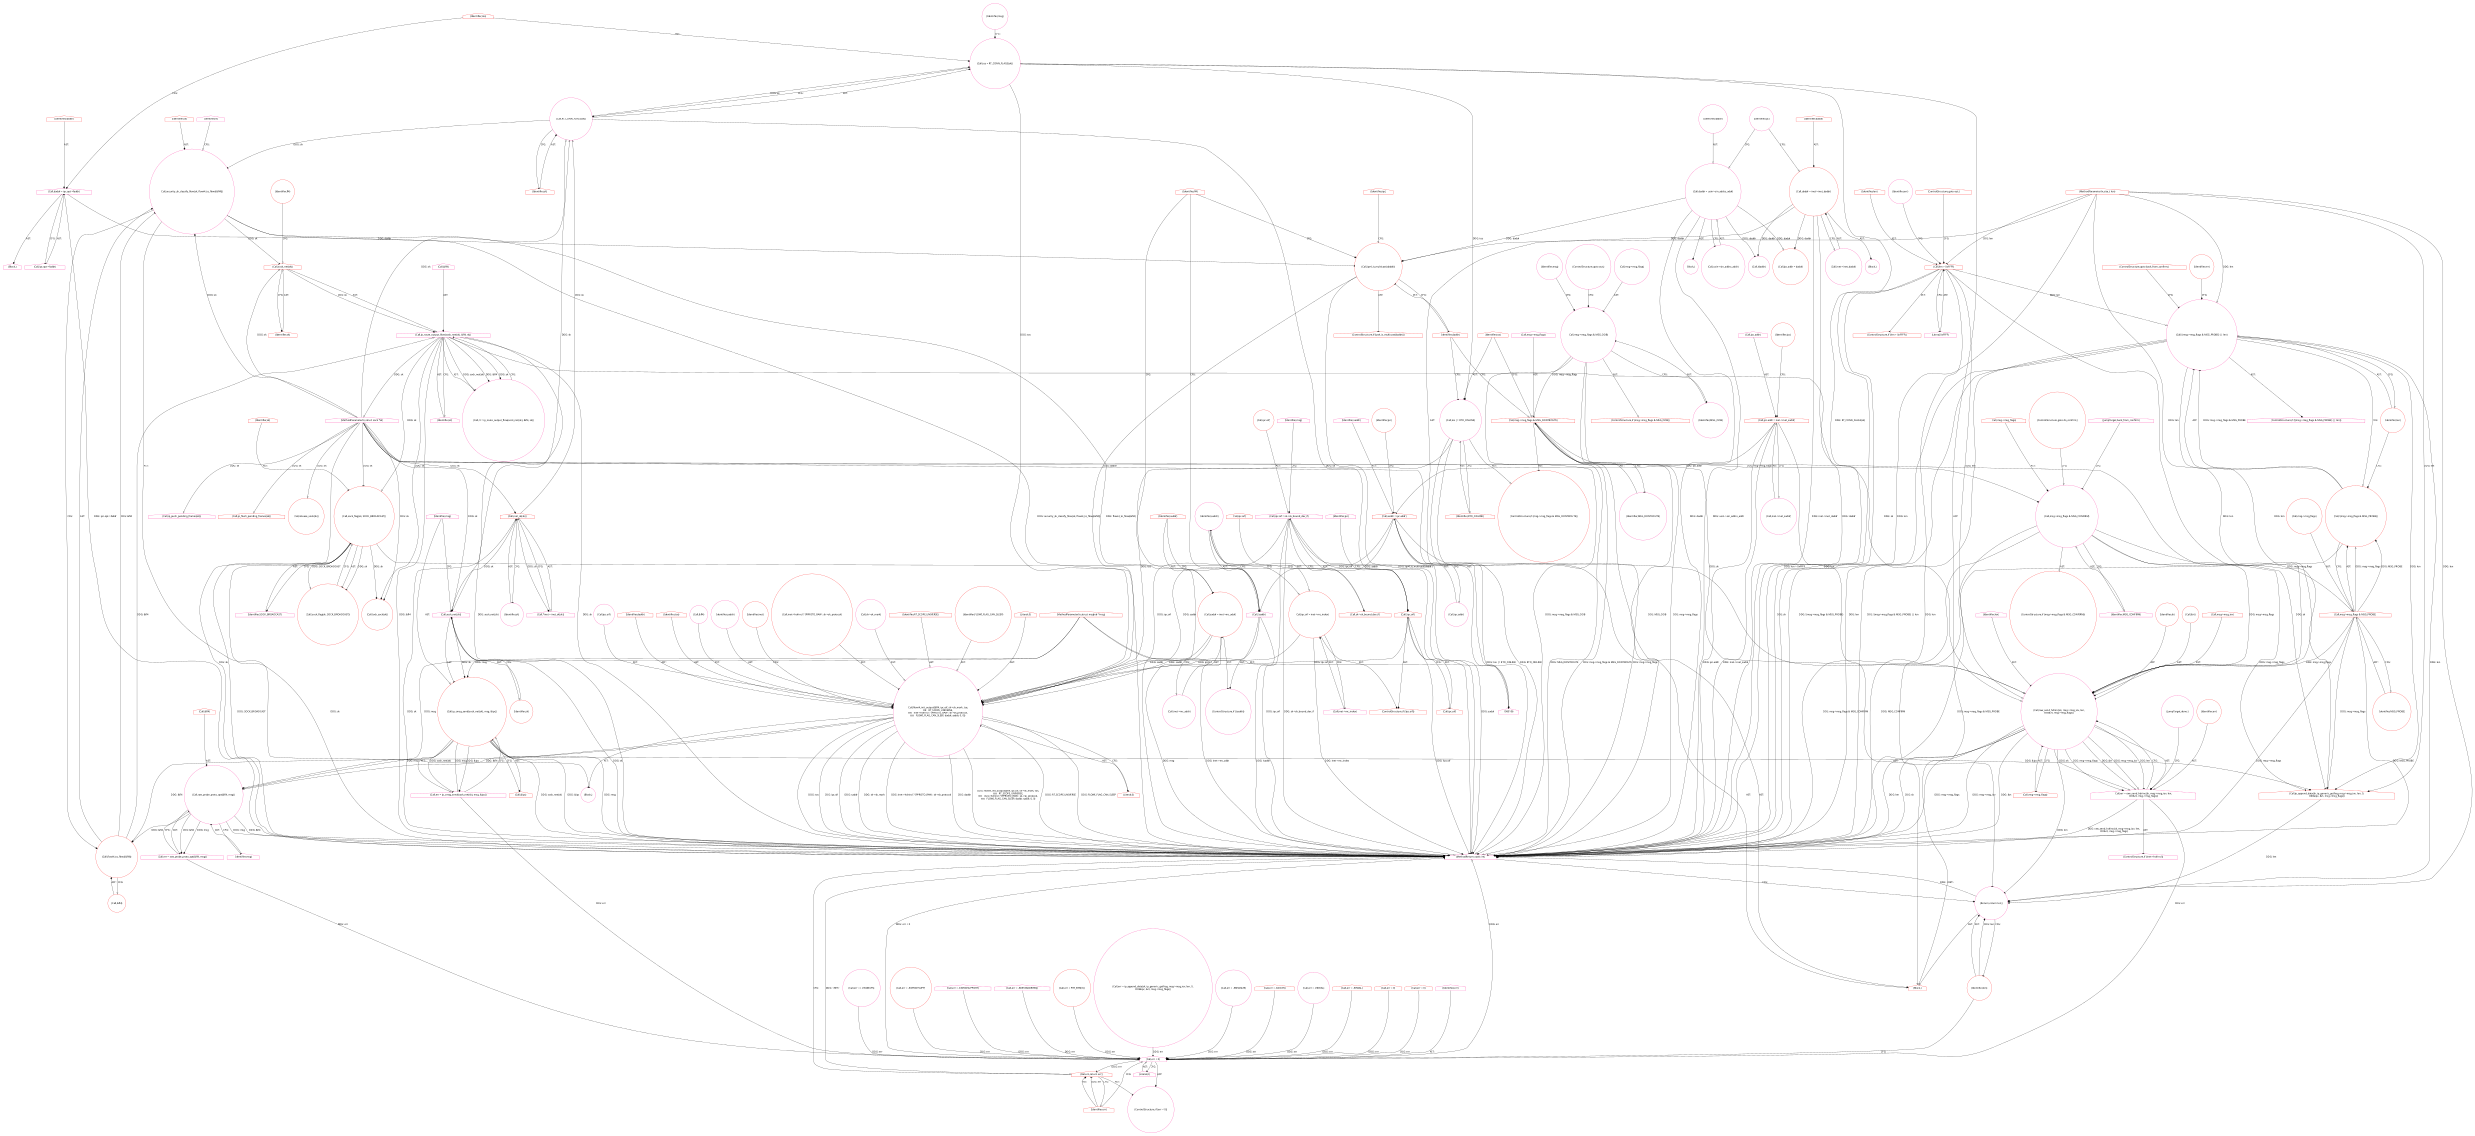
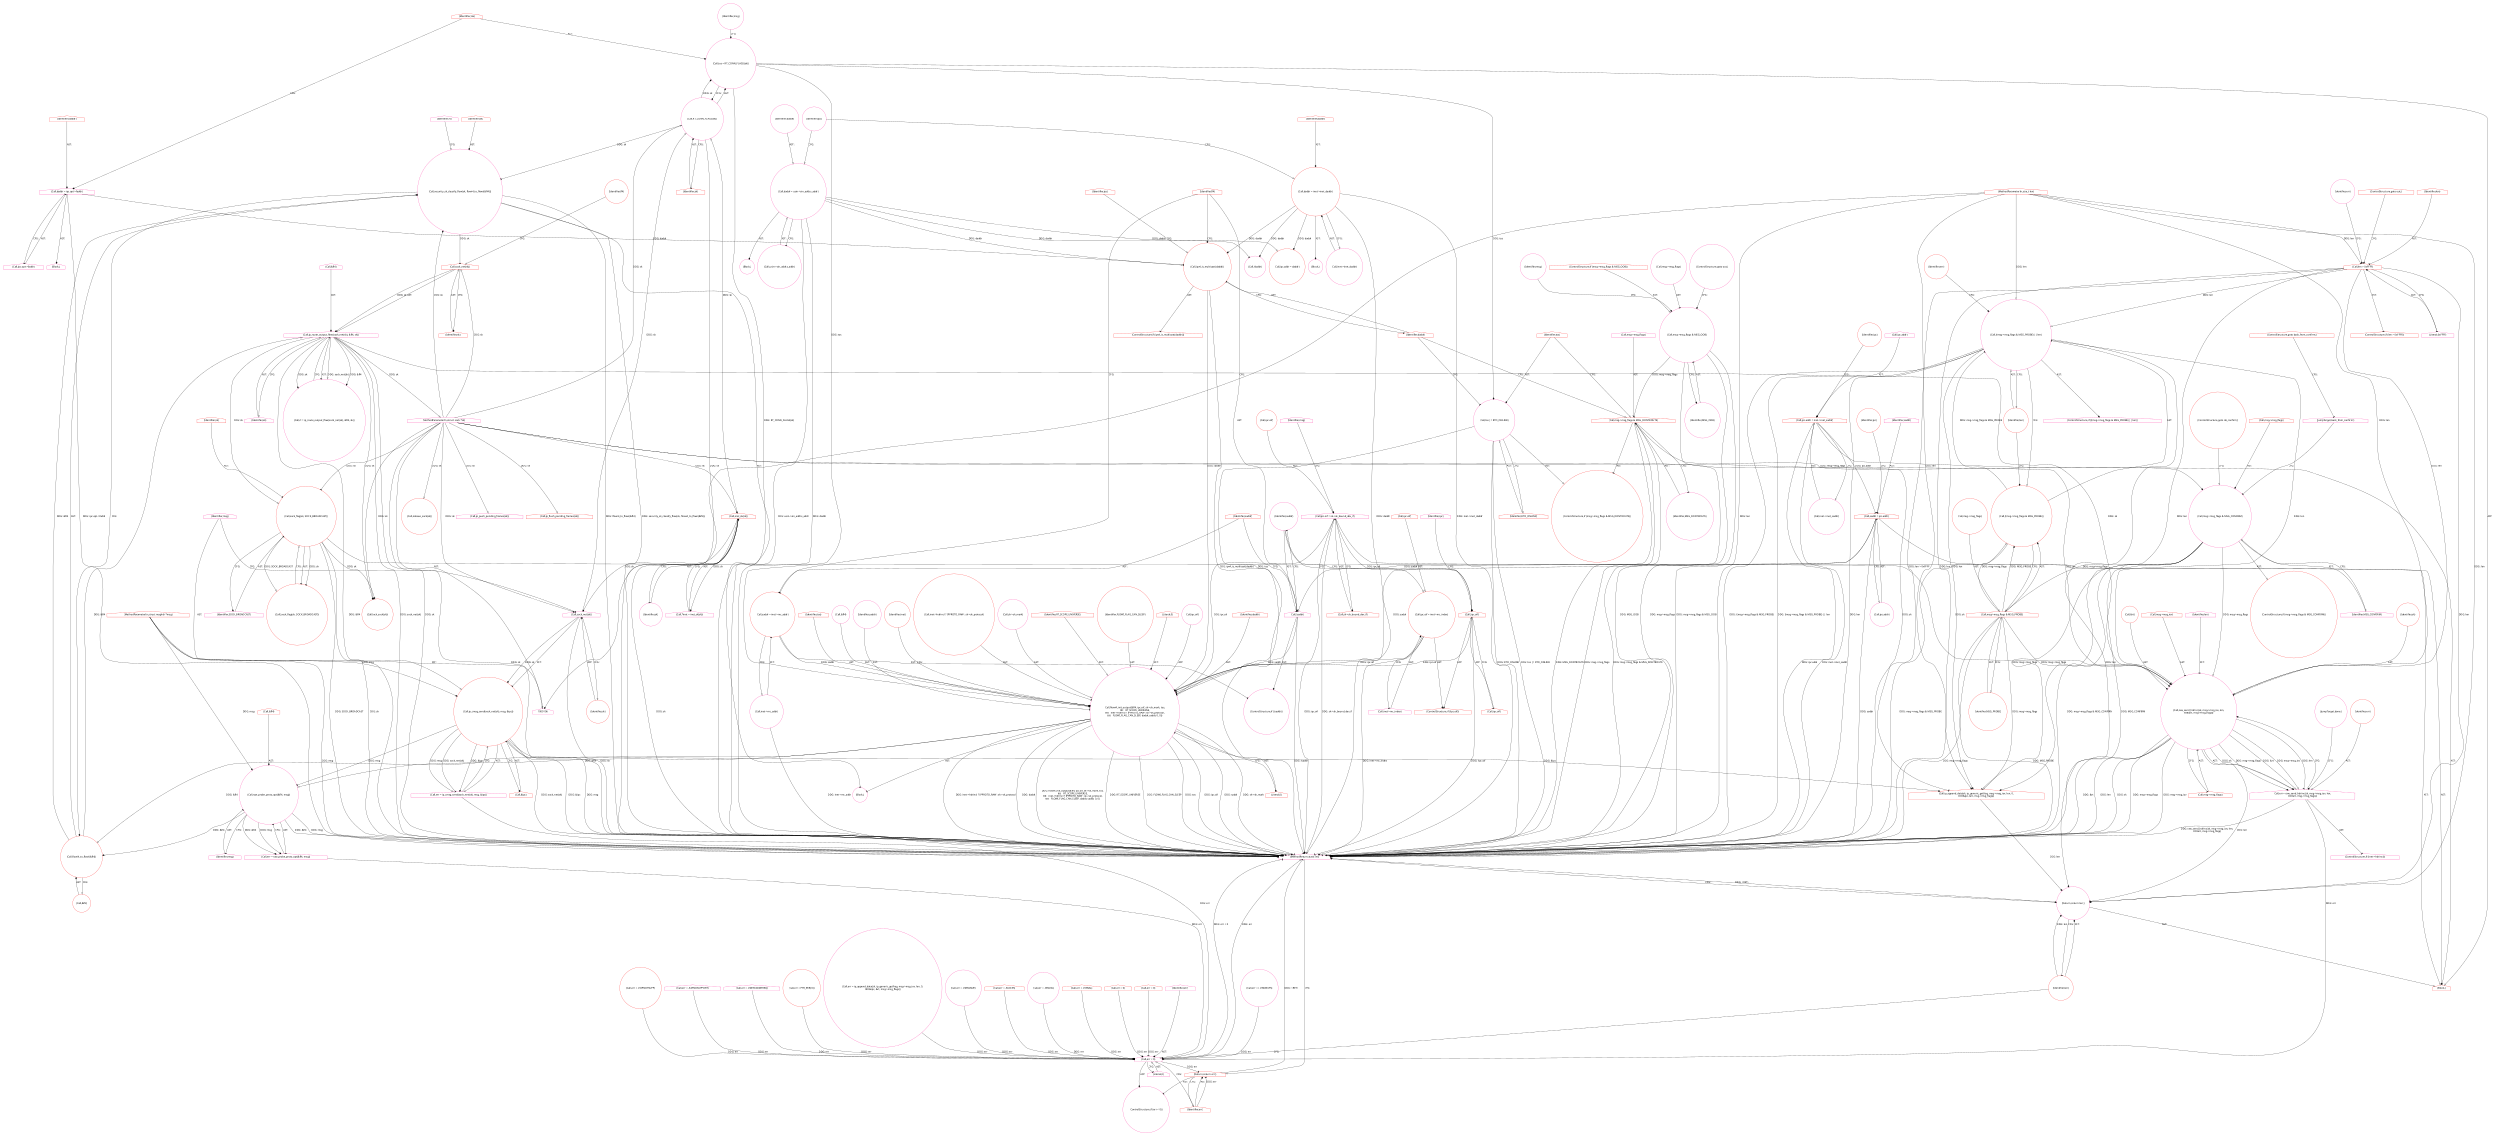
edge "(ControlStructure,goto back_from_confirm;)" -> "(Call,!(msg->msg_flags & MSG_PROBE) || len)": now "(ControlStructure,goto back_from_confirm;)" -> "(JumpTarget,back_from_confirm:)"
edge "(Call,msg->msg_flags & MSG_OOB)" -> "(ControlStructure,if (msg->msg_flags & MSG_OOB))": reversed
edge "(Call,saddr = inet->mc_addr)" -> "(MethodReturn,static int)": now "(Call,inet->mc_addr)" -> "(MethodReturn,static int)"
